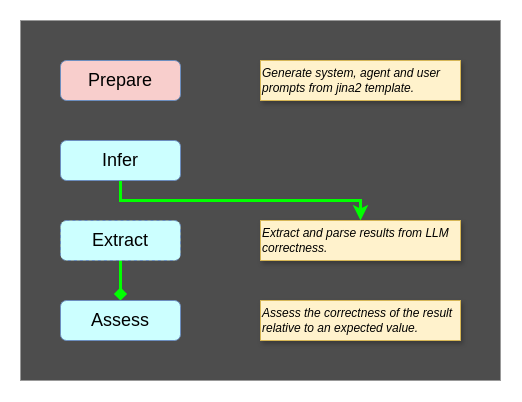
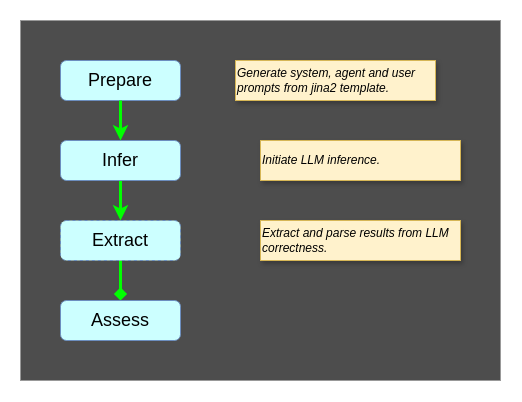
node "Prepare": fillcolor #f8cecc -> #ccffff
node "Generate system, agent and user prompts from jina2 template.": moved (361, 81) -> (336, 81)
edge "Prepare" -> "Infer": added
node "Initiate LLM inference.": added
edge "Infer" -> "Extract and parse results from LLM correctness.": now "Infer" -> "Extract"
node "Assess the correctness of the result relative to an expected value.": removed
